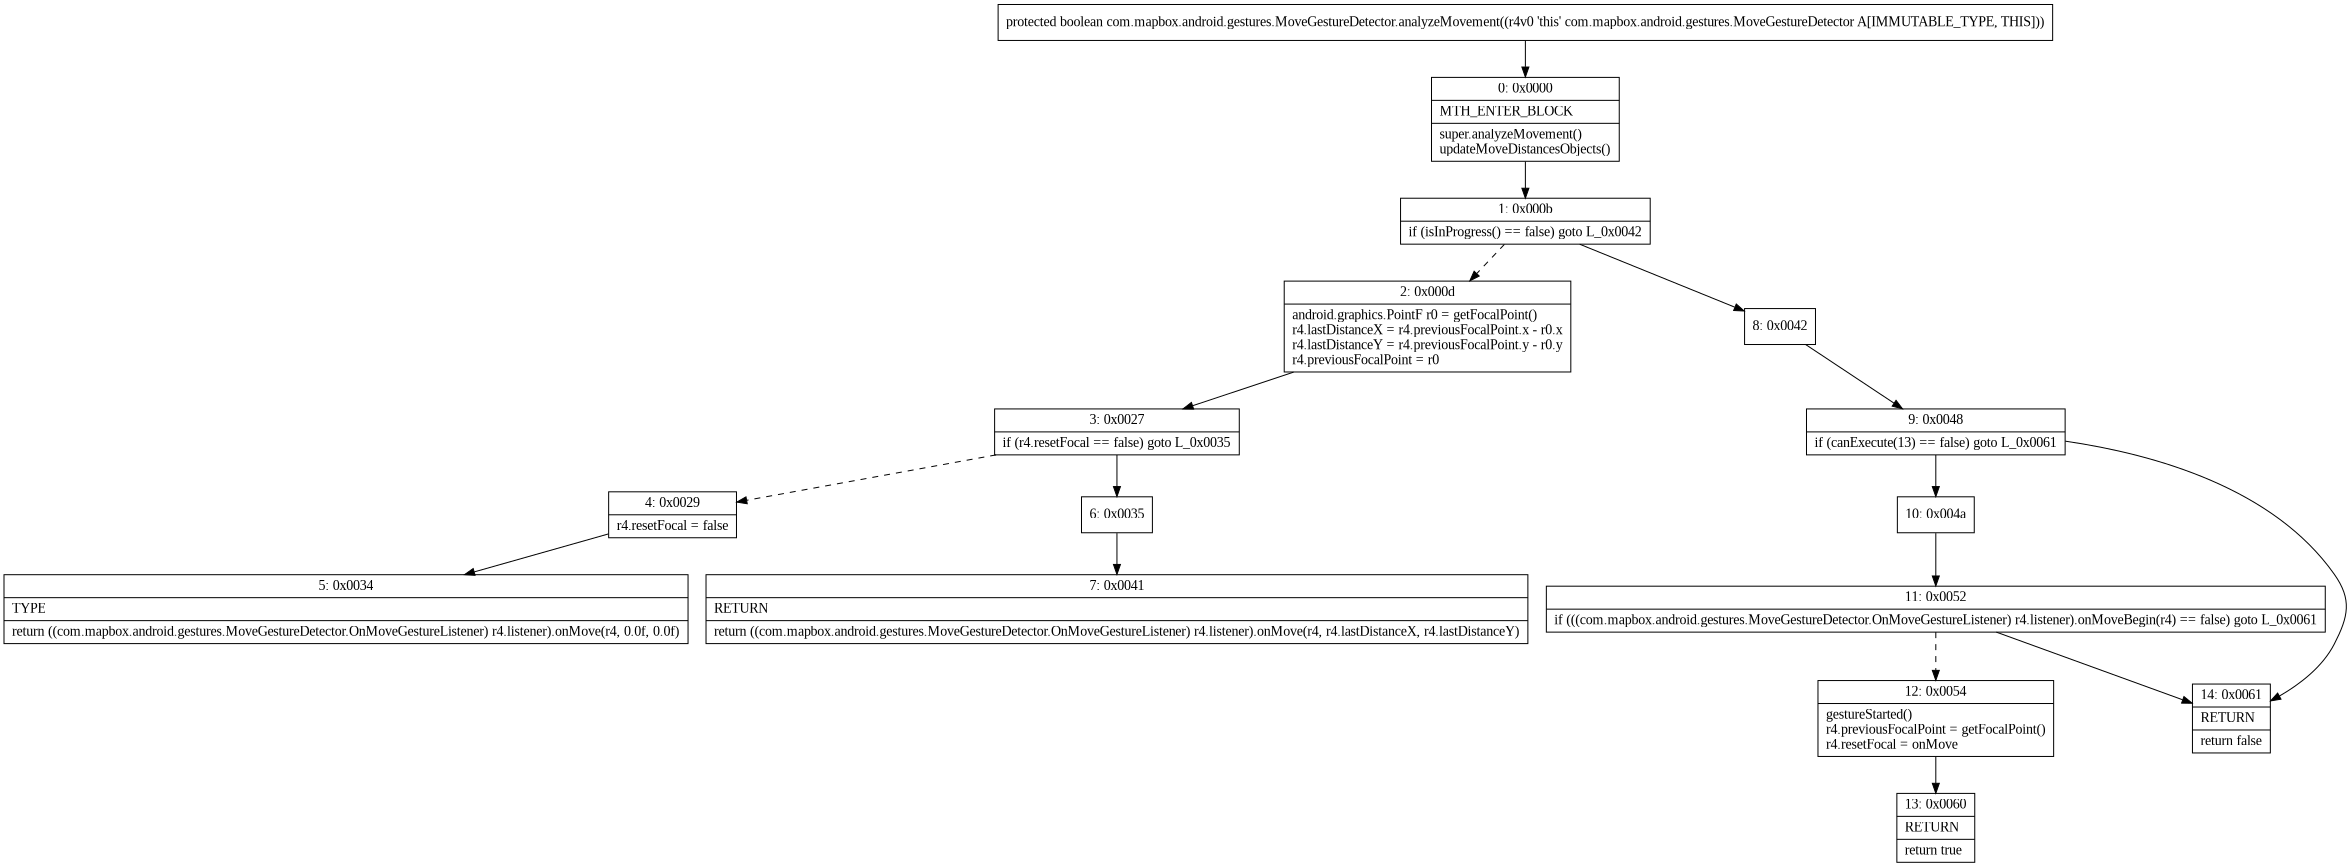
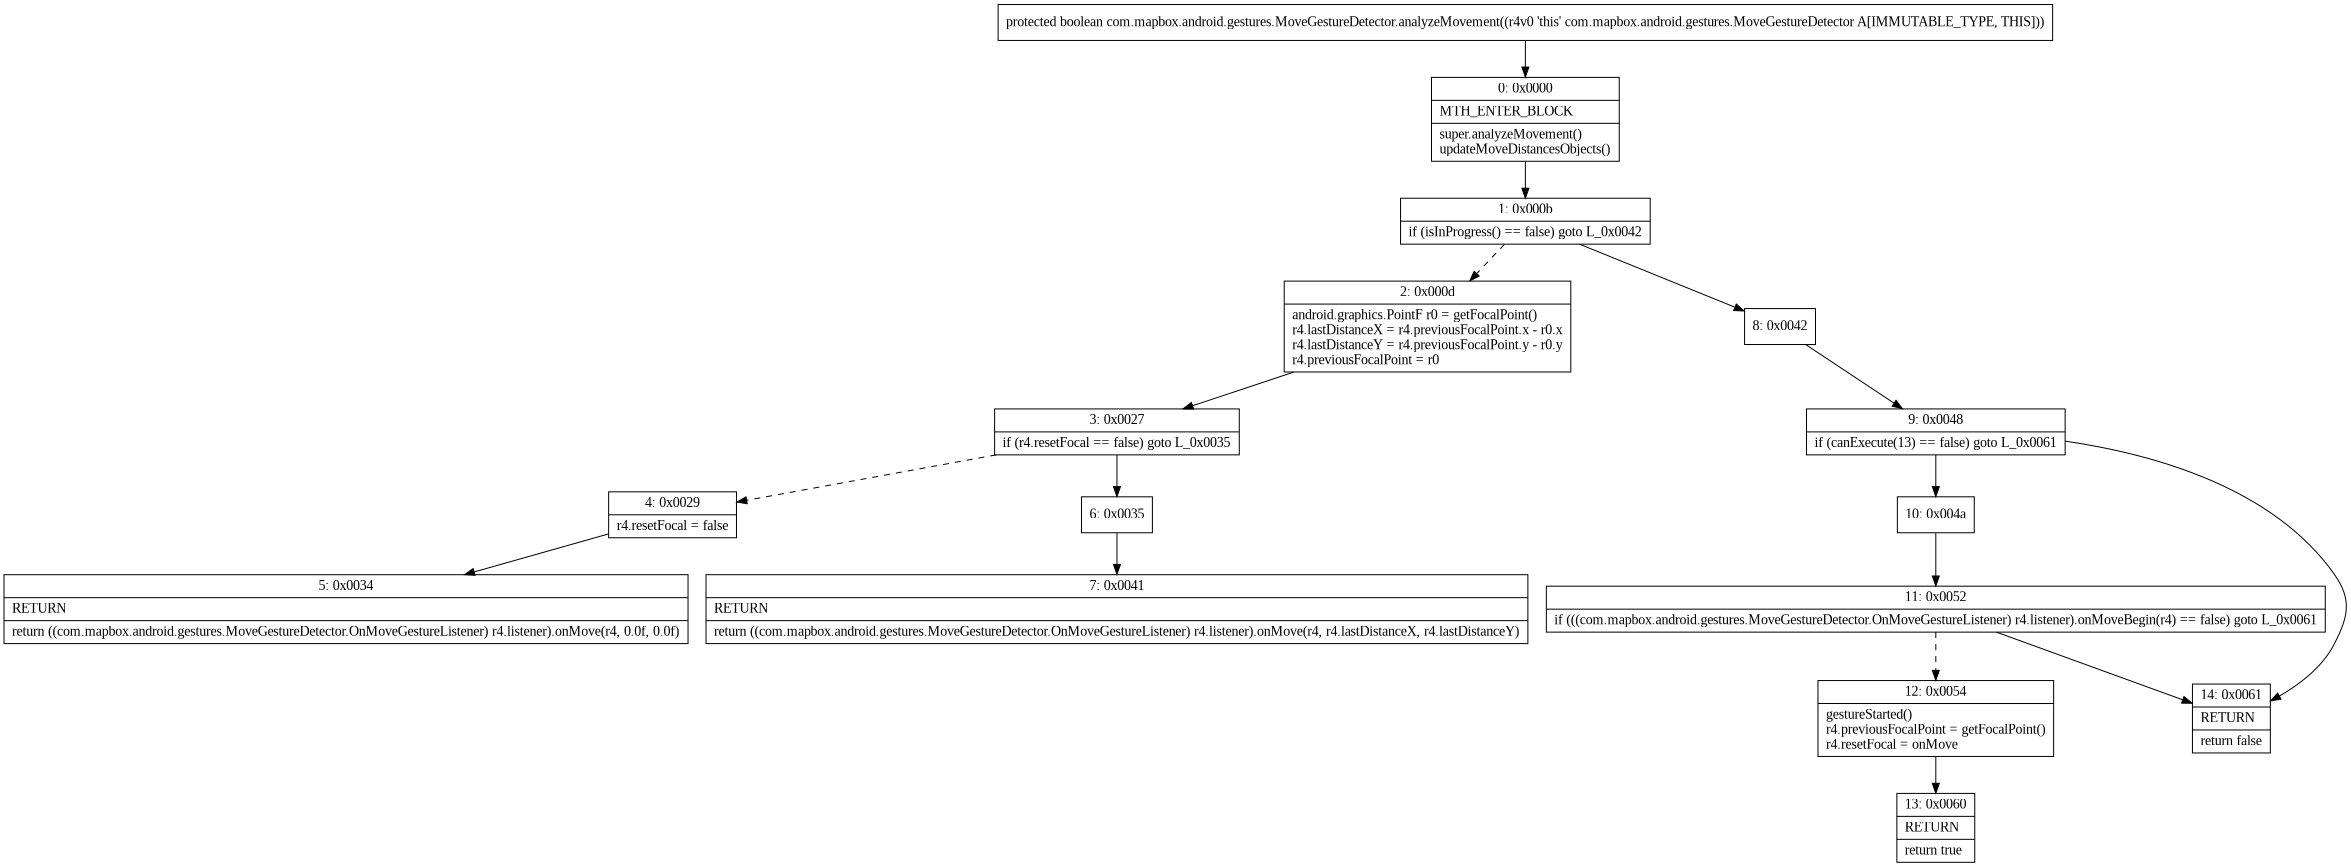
node "5: 0x0034": text "TYPE" -> "RETURN"
